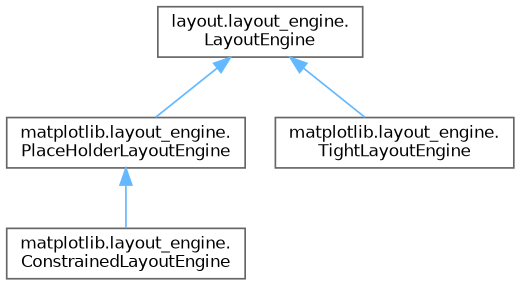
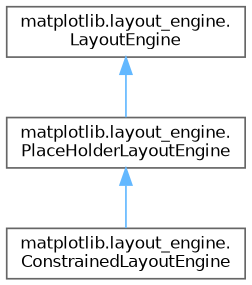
node "layout.layout_engine. LayoutEngine": label "layout.layout_engine. LayoutEngine" -> "matplotlib.layout_engine. LayoutEngine"
node "matplotlib.layout_engine. TightLayoutEngine": removed
